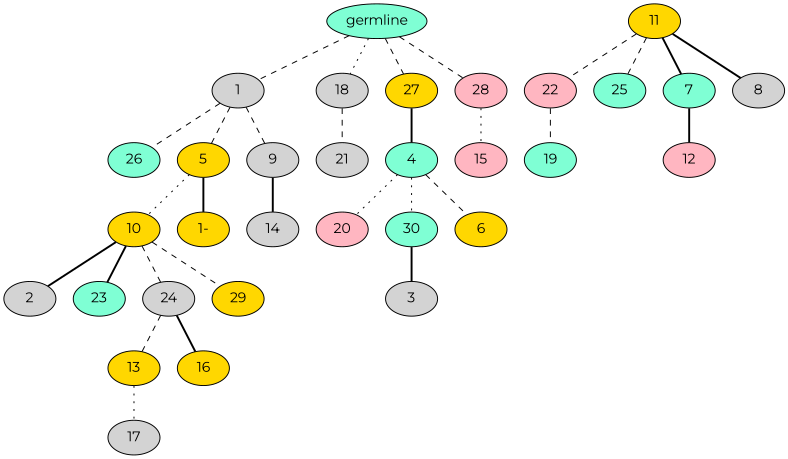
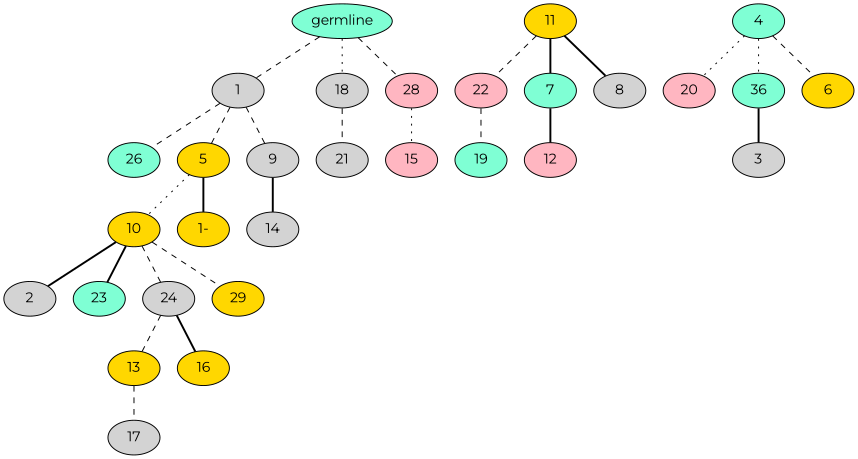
node "27": removed
node "25": removed
node "30": label "30" -> "36"
edge "13" -- "17": style dotted -> dashed
